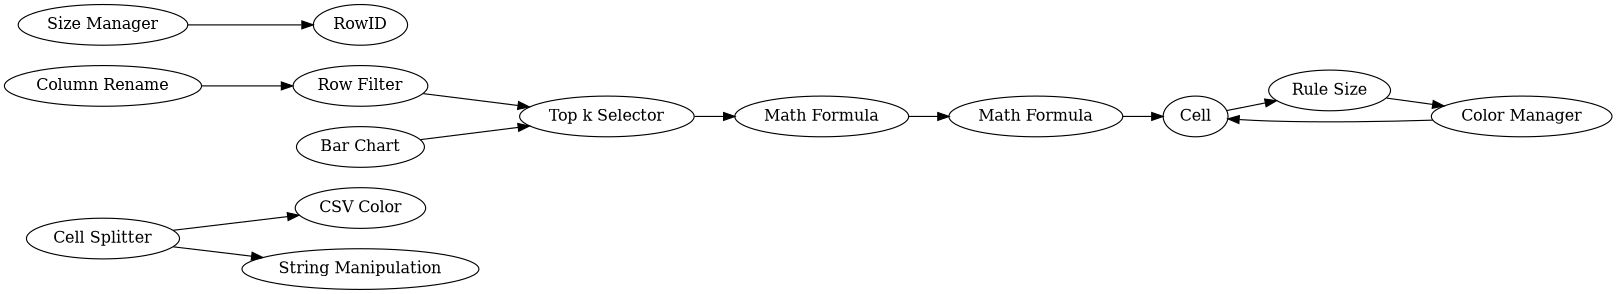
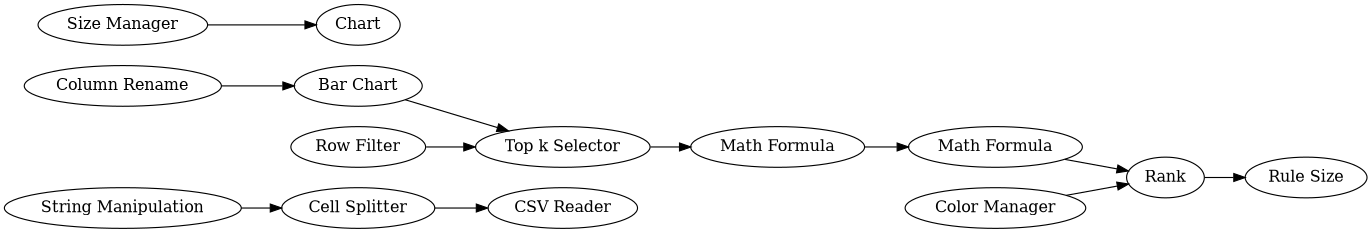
node "RowID": label "RowID" -> "Chart"
edge "Column Rename" -> "Row Filter": now "Column Rename" -> "Bar Chart"
edge "Rule Size" -> "Color Manager": removed
node "Cell": label "Cell" -> "Rank"
node "CSV Color": label "CSV Color" -> "CSV Reader"
edge "Cell Splitter" -> "String Manipulation": reversed
